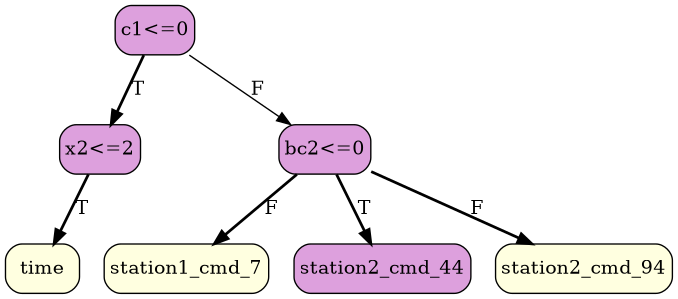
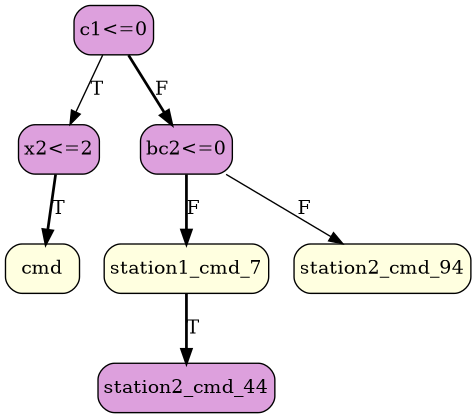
edge "c1<=0" -> "x2<=2": style bold -> solid
edge "c1<=0" -> "bc2<=0": style solid -> bold
edge "bc2<=0" -> "station2_cmd_44": now "station1_cmd_7" -> "station2_cmd_44"
edge "bc2<=0" -> "station2_cmd_94": style bold -> solid
node "time": label "time" -> "cmd"
